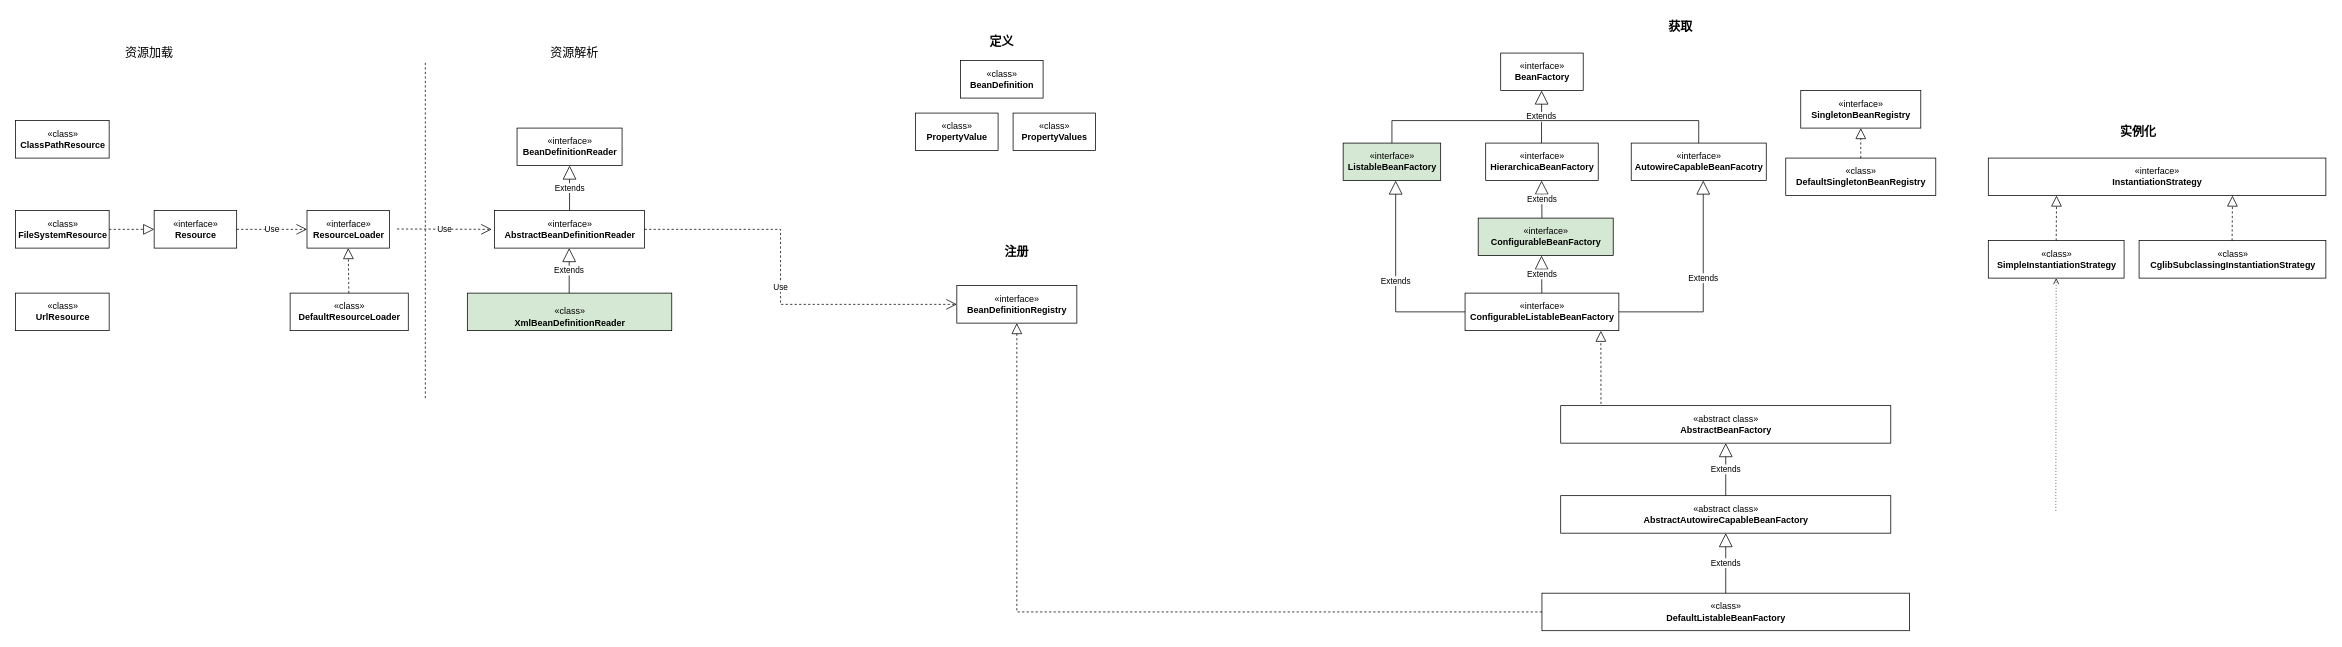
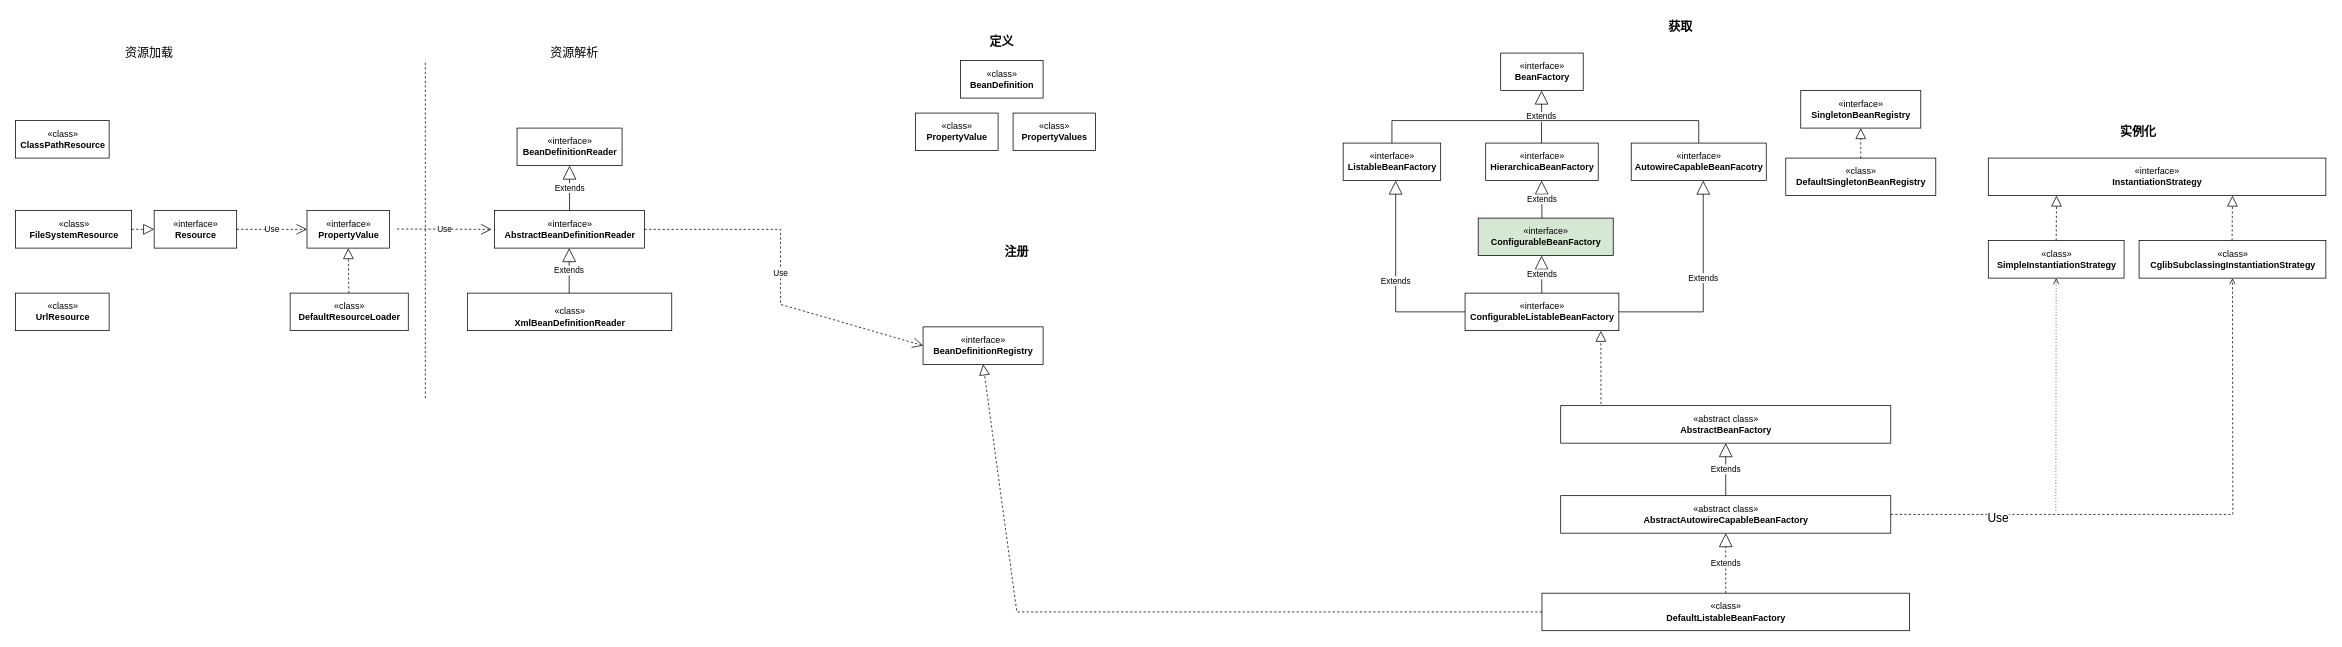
node "«interface» ListableBeanFactory": fillcolor #d5e8d4 -> #ffffff
node "«class» FileSystemResource": size 94x38 -> 116x38
node "«interface» ResourceLoader": label "«interface» ResourceLoader" -> "«interface» PropertyValue"
node "«interface» BeanDefinitionRegistry": moved (1017, 304) -> (983, 345)
node "«class» XmlBeanDefinitionReader": fillcolor #d5e8d4 -> #ffffff
edge "«abstract class» AbstractAutowireCapableBeanFactory" -> "«class» CglibSubclassingInstantiationStrategy": added, label "Use"
edge "«class» DefaultListableBeanFactory" -> "«abstract class» AbstractAutowireCapableBeanFactory": style solid -> dashed
